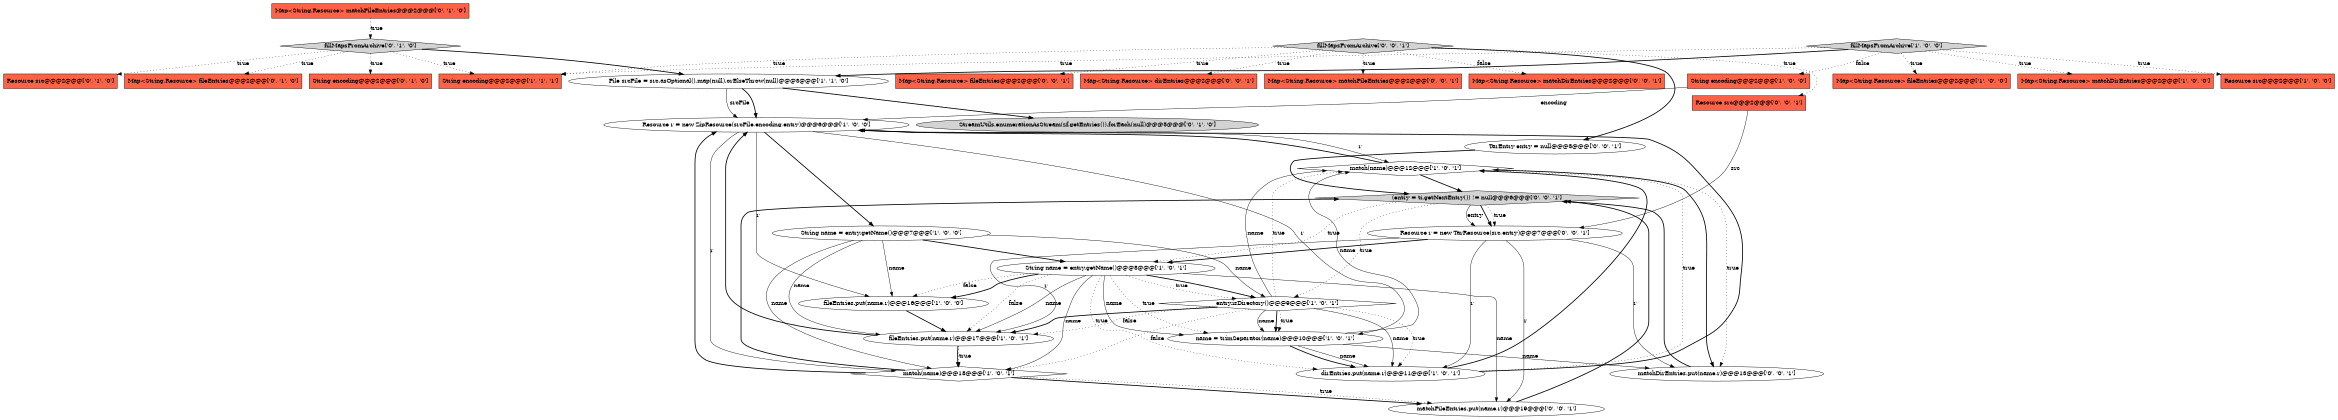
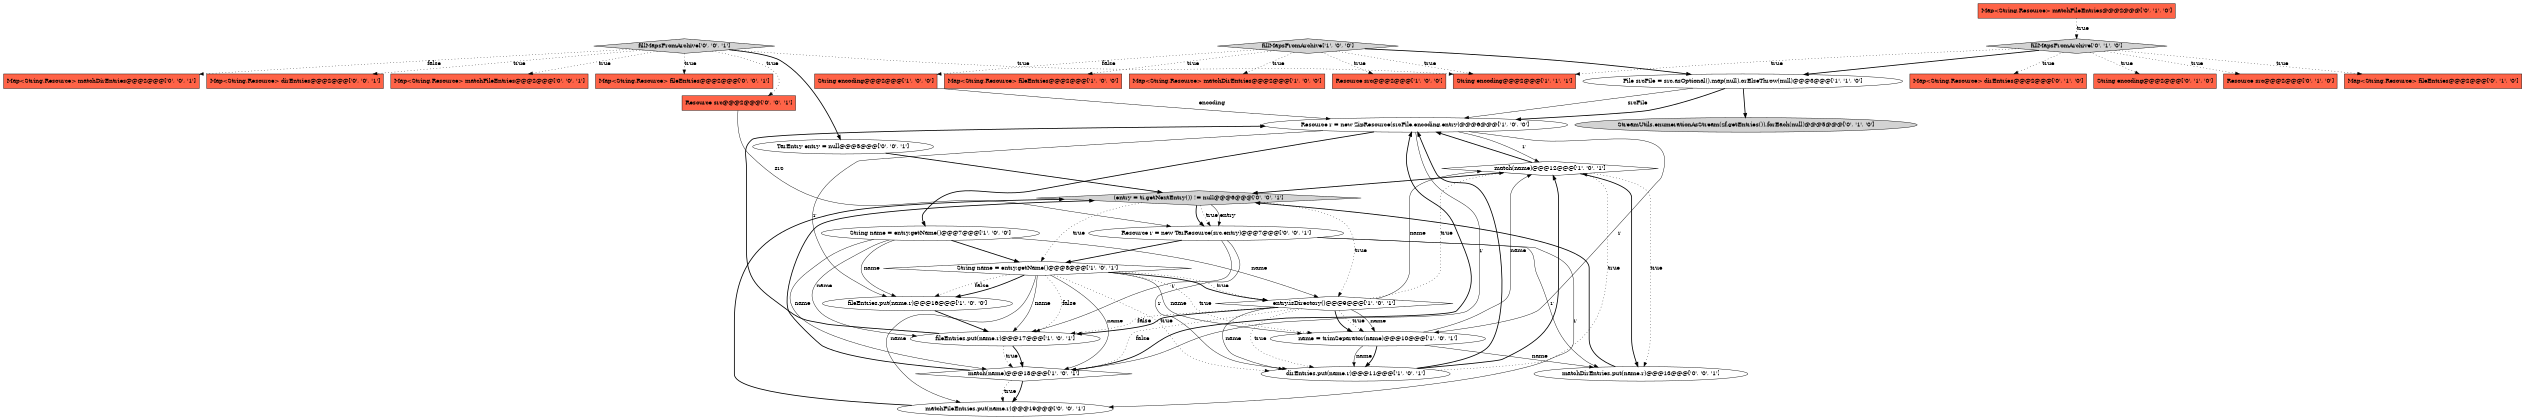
node "Map<String,Resource> dirEntries@@@2@@@['0', '1', '0']": added
node "String name = entry.getName()@@@8@@@['1', '0', '1']": shape ellipse -> diamond
